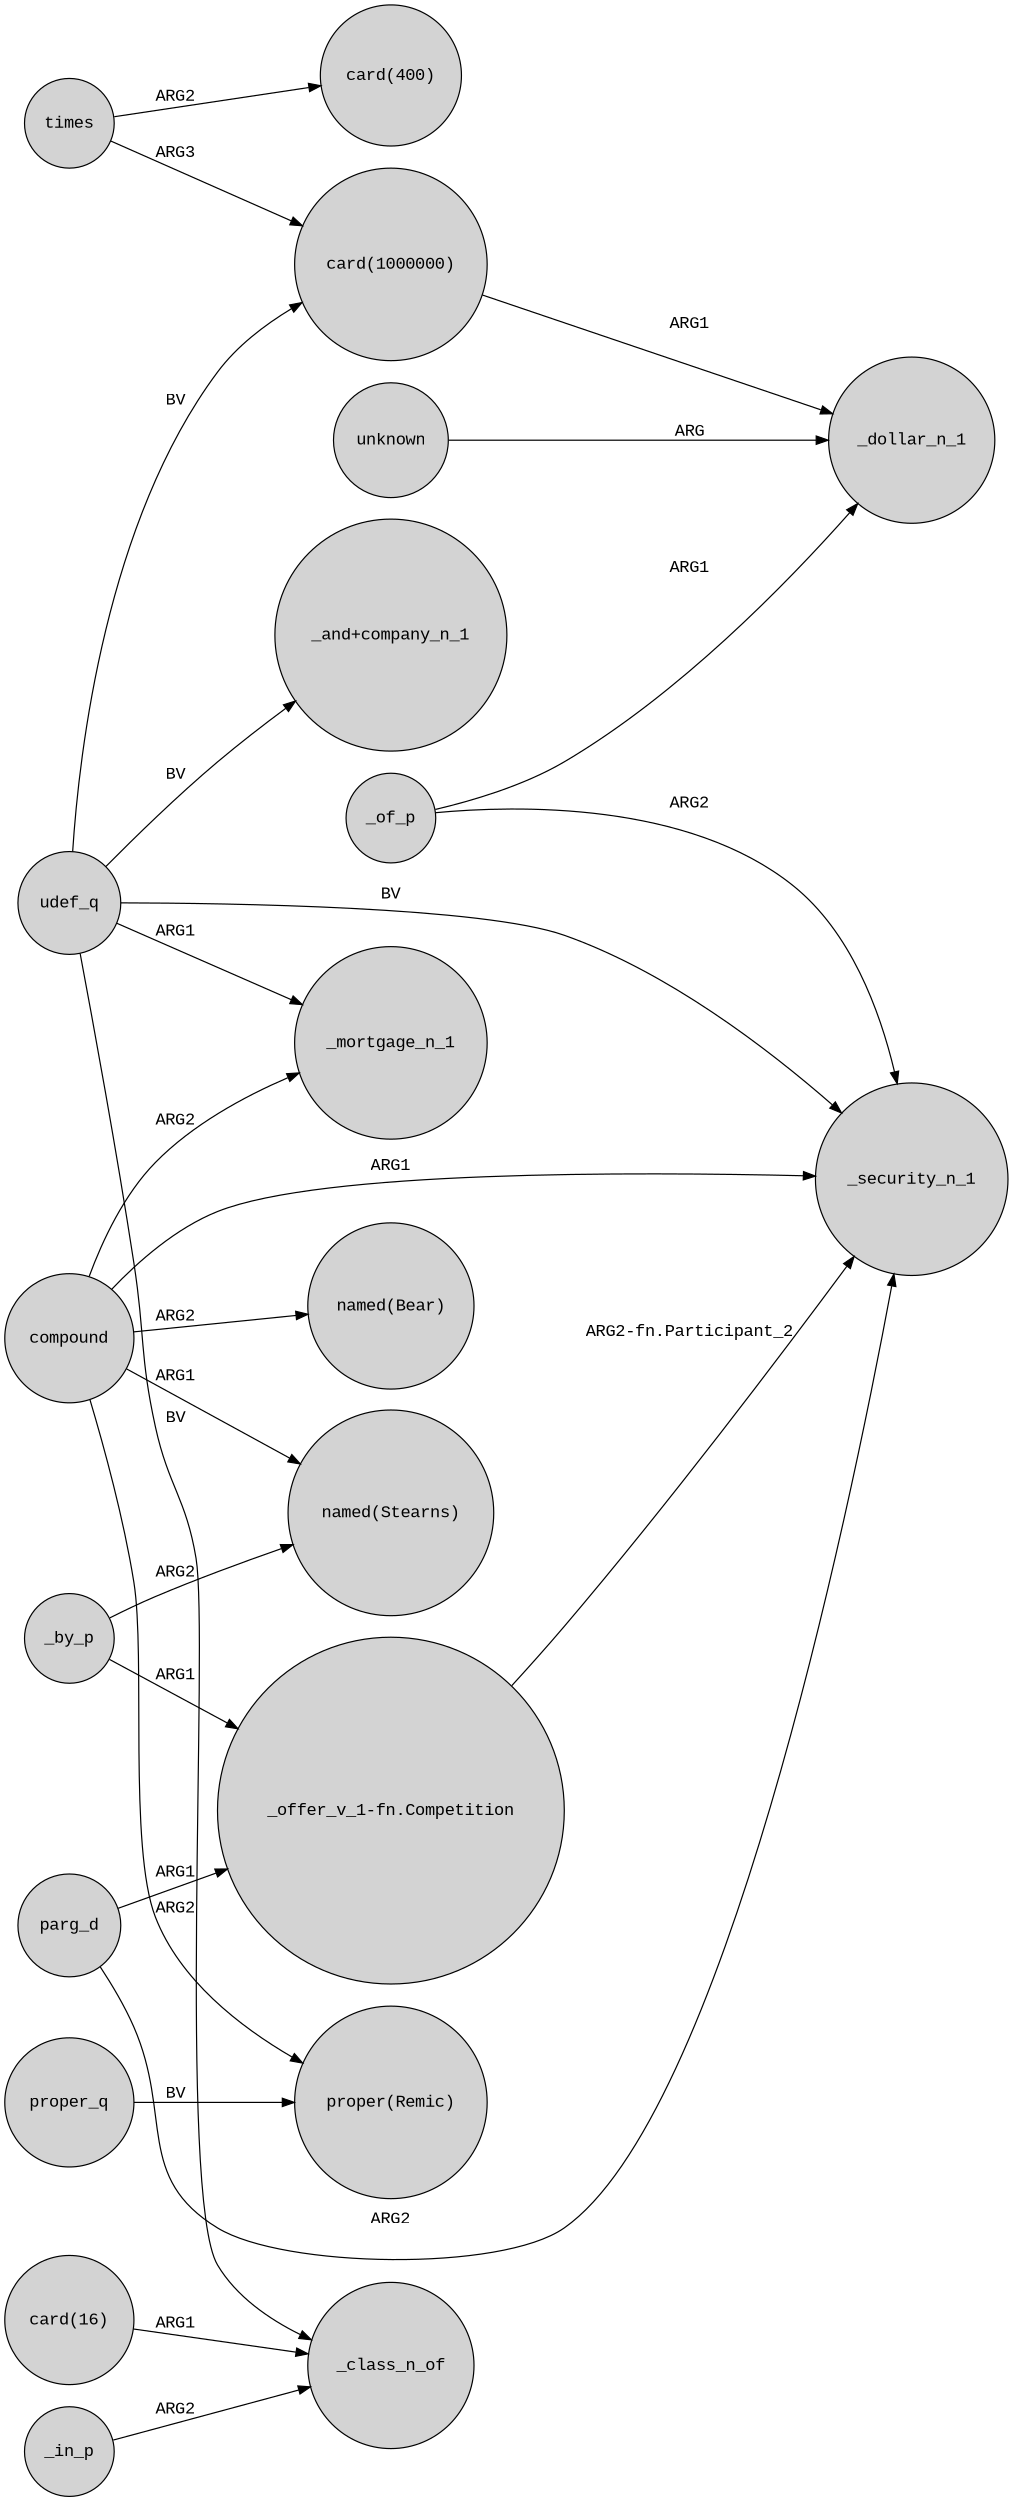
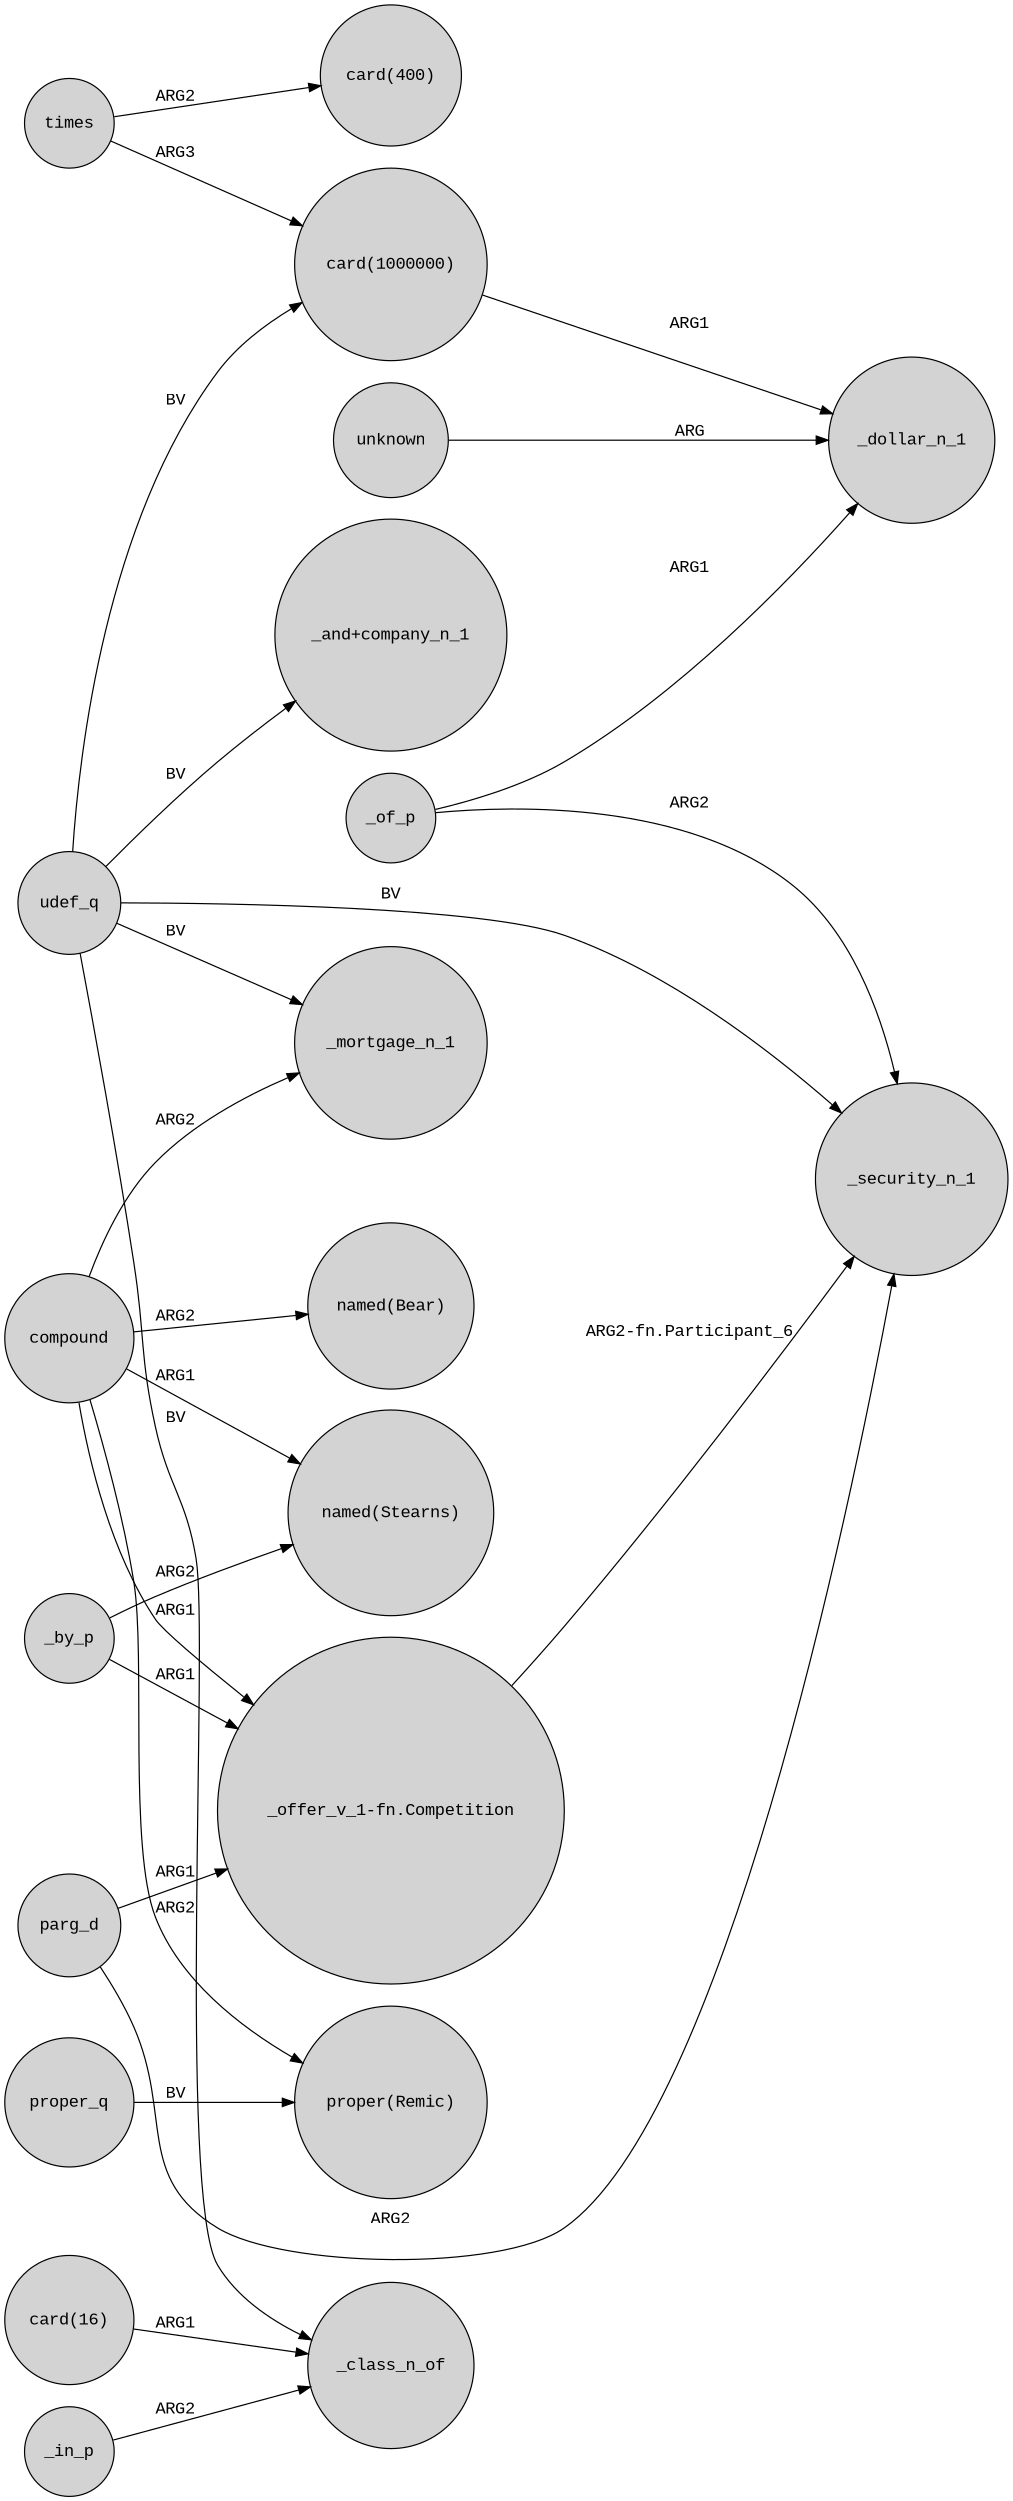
edge "udef_q" -> "_mortgage_n_1": label "ARG1" -> "BV"
edge "compound" -> "_security_n_1": now "compound" -> "_offer_v_1-fn.Competition"
edge "_offer_v_1-fn.Competition" -> "_security_n_1": label "ARG2-fn.Participant_2" -> "ARG2-fn.Participant_6"
